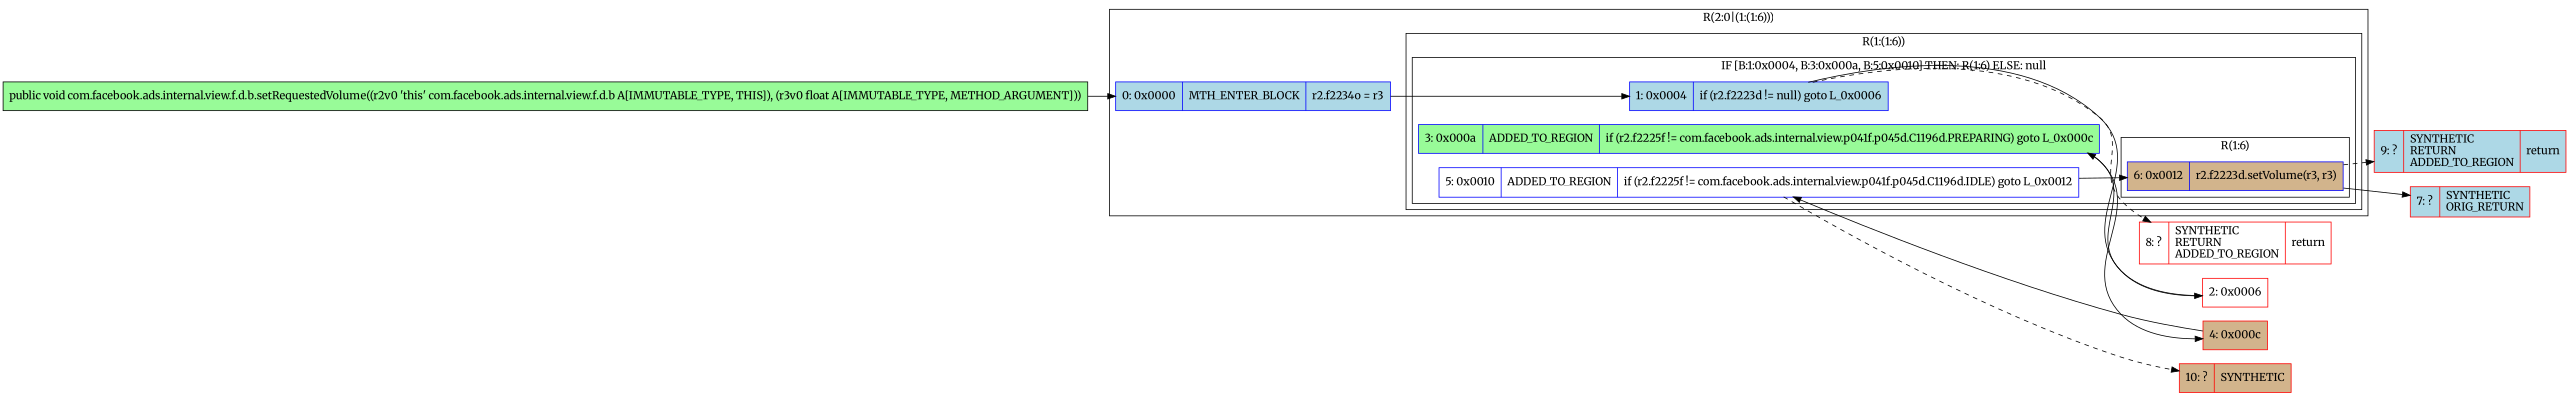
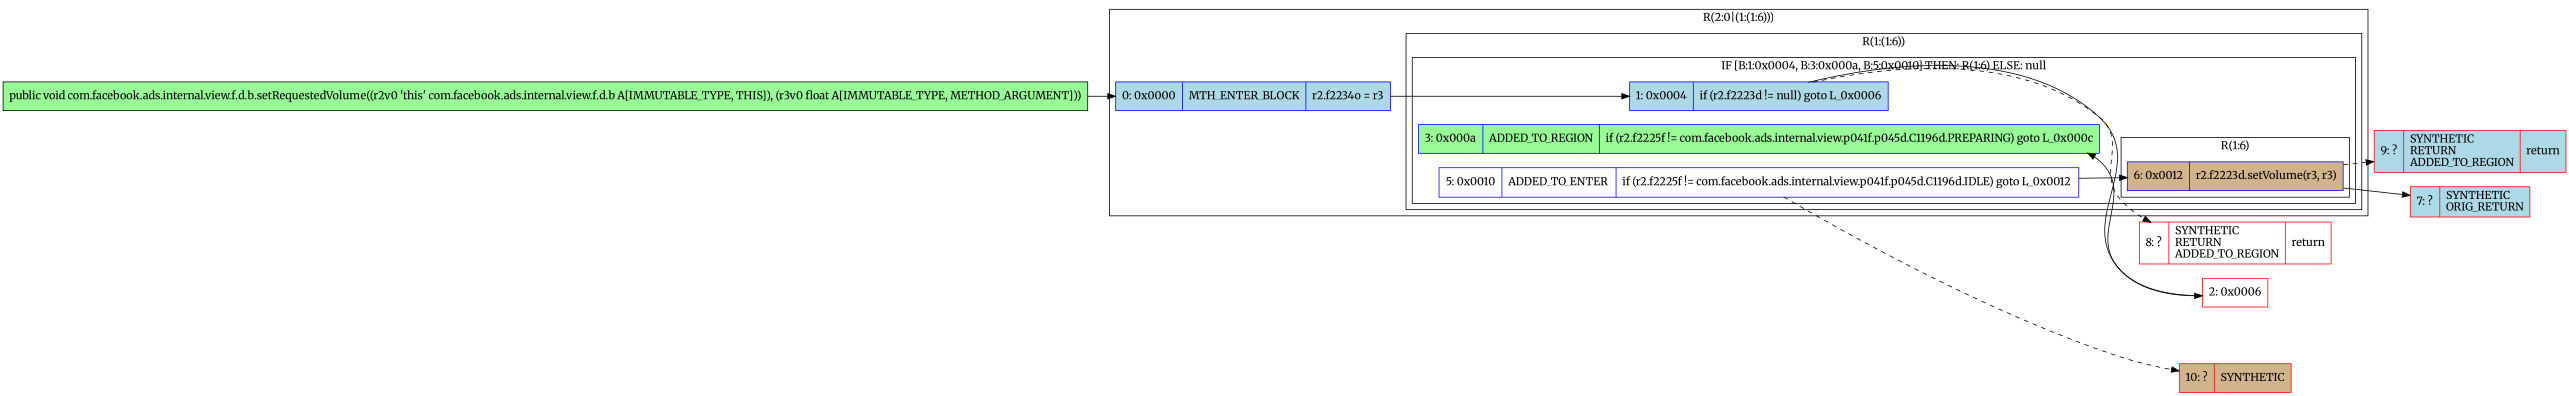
node "5: 0x0010": text "ADDED_TO_REGION" -> "ADDED_TO_ENTER"
node "4: 0x000c": removed
